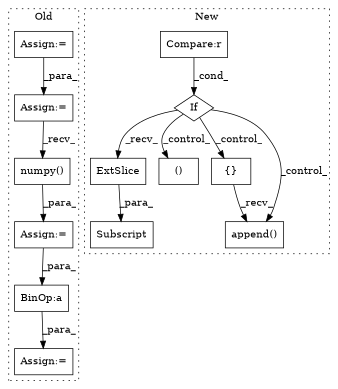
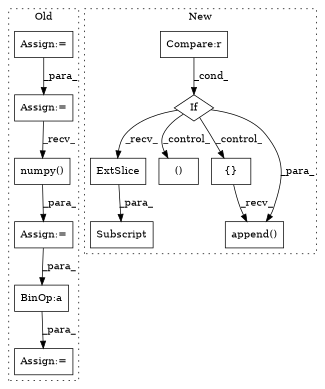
edge "If" -> "append()": label "_control_" -> "_para_"
